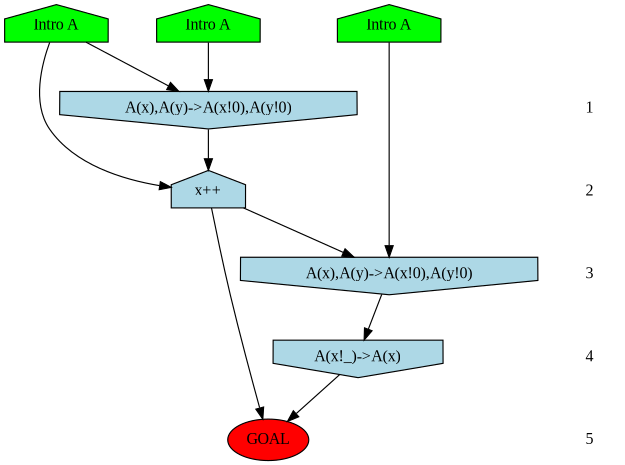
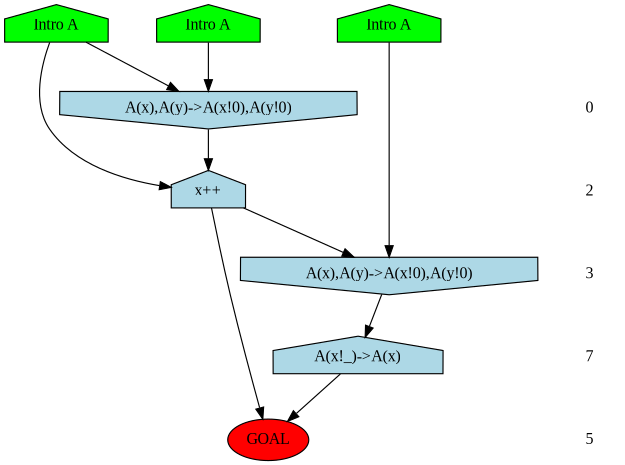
node "1": label "1" -> "0"
node "A(x!_)->A(x)": shape invhouse -> house
node "4": label "4" -> "7"
